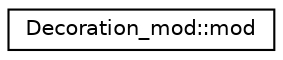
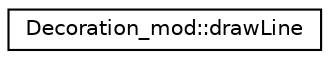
node "Decoration_mod::mod": label "Decoration_mod::mod" -> "Decoration_mod::drawLine"
